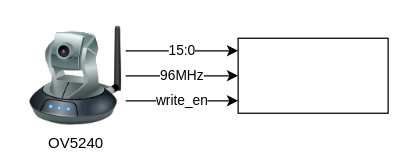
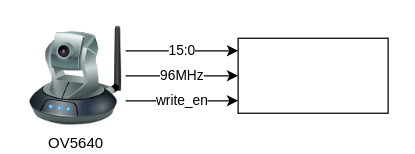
node "OV5240": label "OV5240" -> "OV5640"
